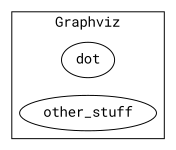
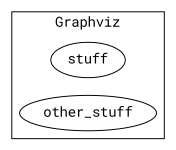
node "dot": label "dot" -> "stuff"
